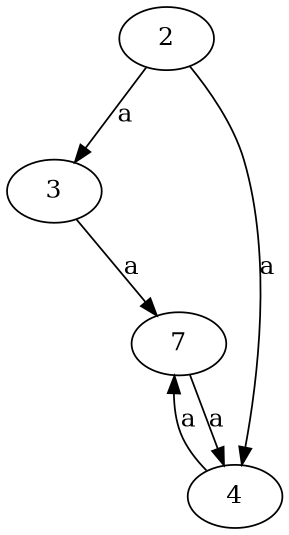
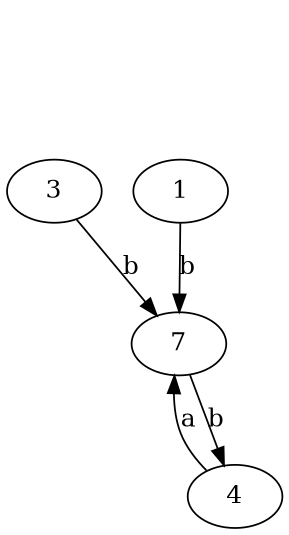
node "2": removed
node "1": added
edge "3" -> "7": label "a" -> "b"
edge "7" -> "4": label "a" -> "b"
